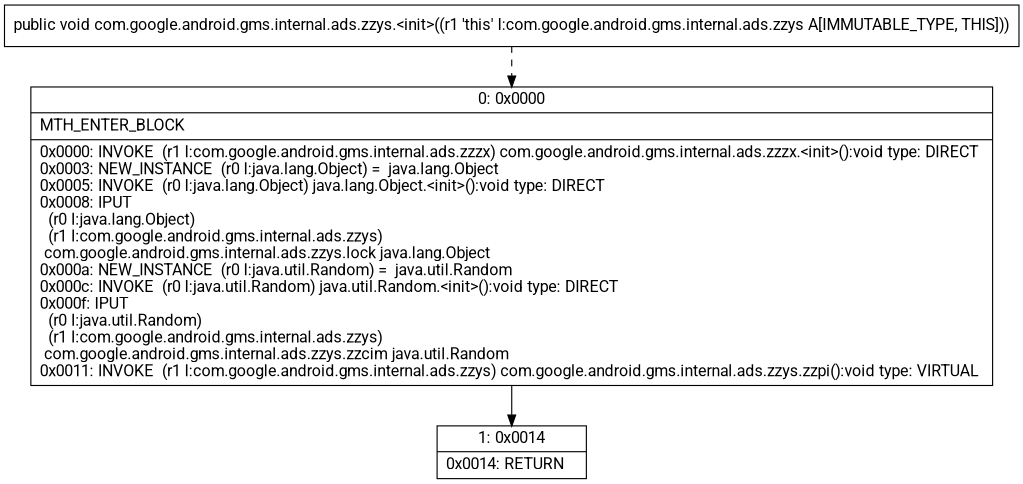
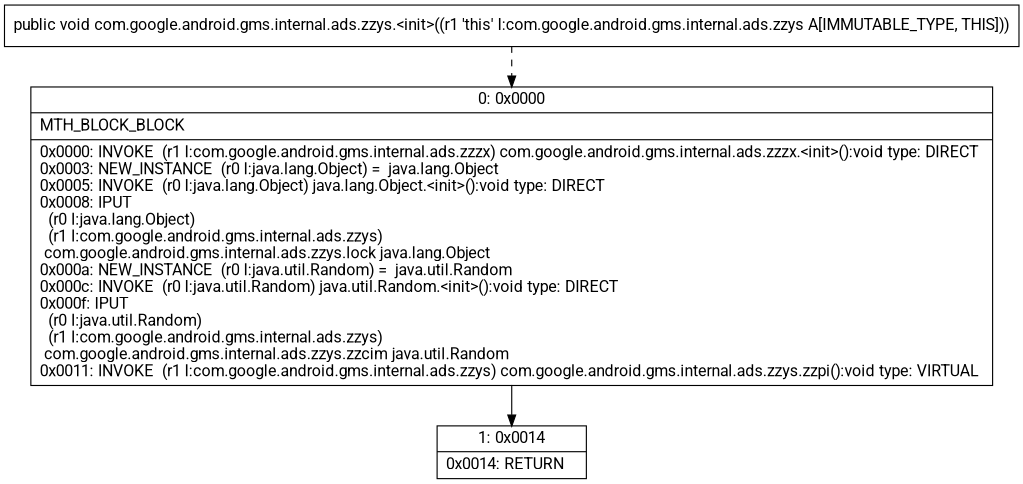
node "0: 0x0000": text "MTH_ENTER_BLOCK" -> "MTH_BLOCK_BLOCK"
